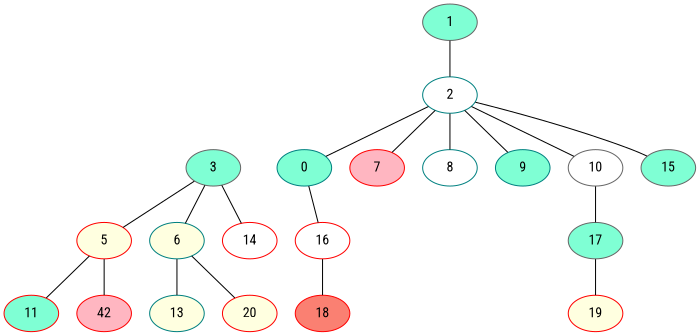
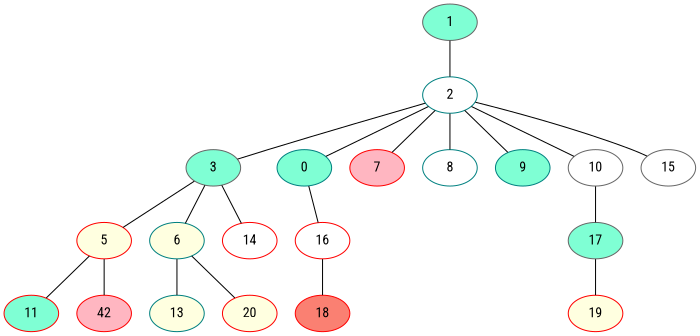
edge "2" -- "3": added
node "15": fillcolor aquamarine -> white
